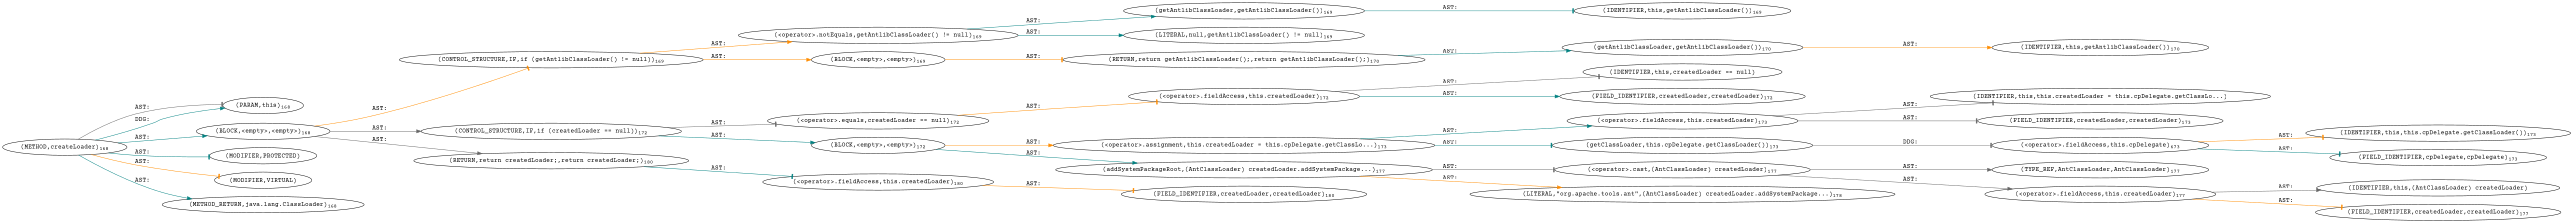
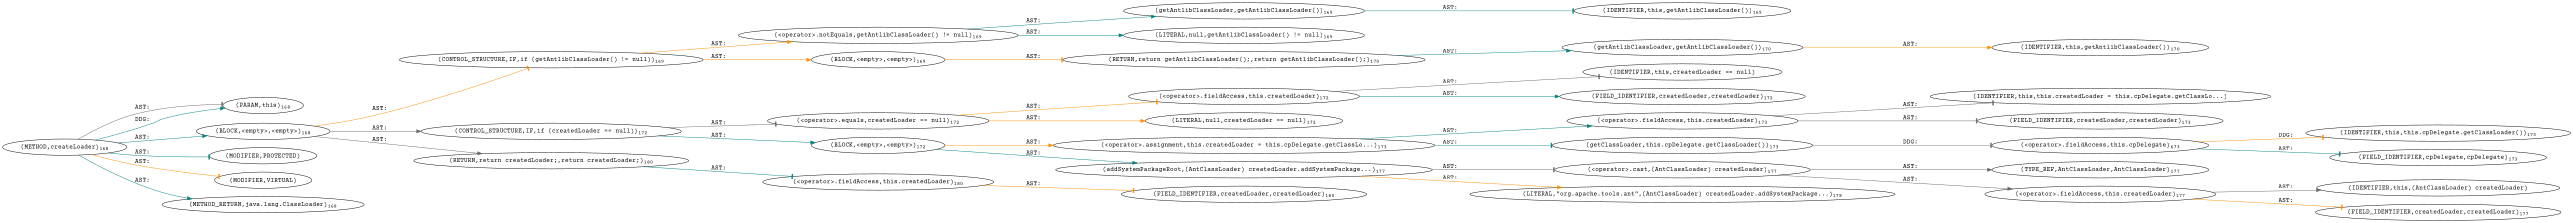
node "(LITERAL,null,createdLoader == null)": added
edge "(<operator>.fieldAccess,this.cpDelegate)" -> "(IDENTIFIER,this,this.cpDelegate.getClassLoader())": label "AST: " -> "DDG: "
